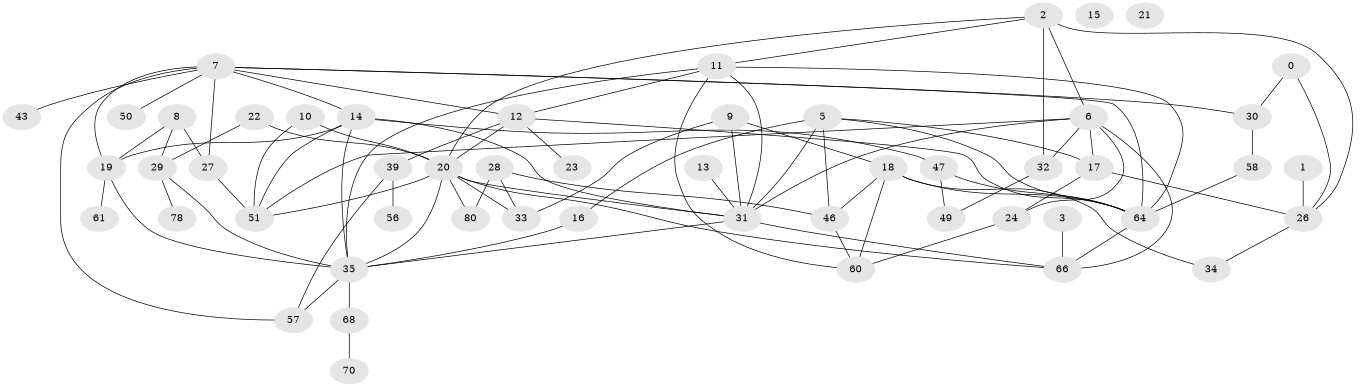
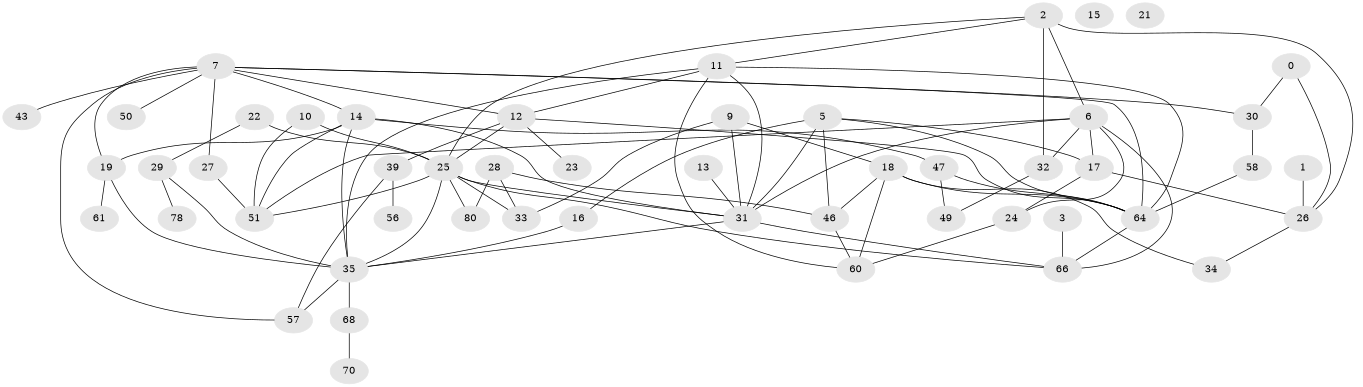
node "8": removed
node "20": label "20" -> "25"
